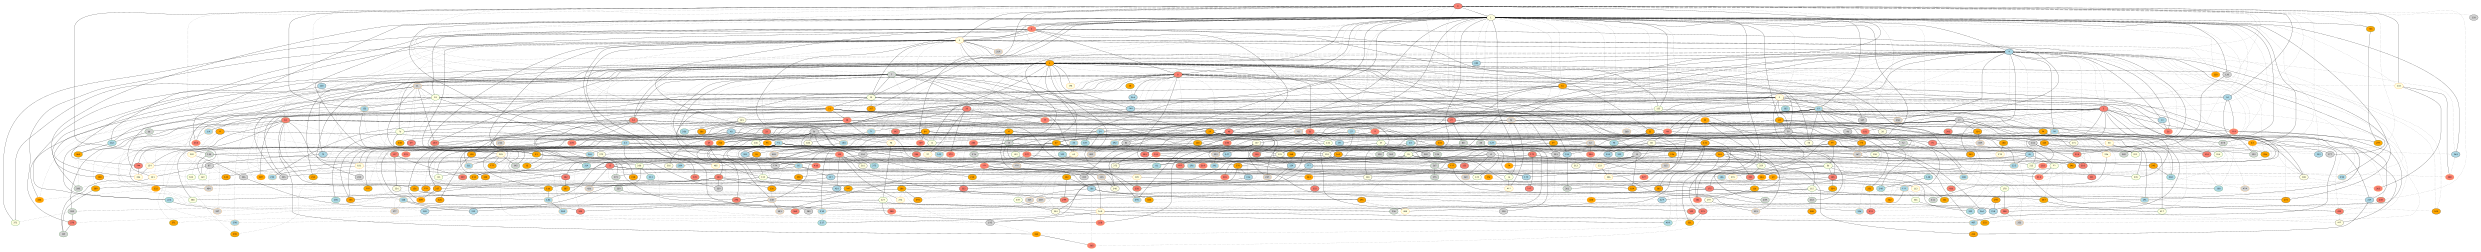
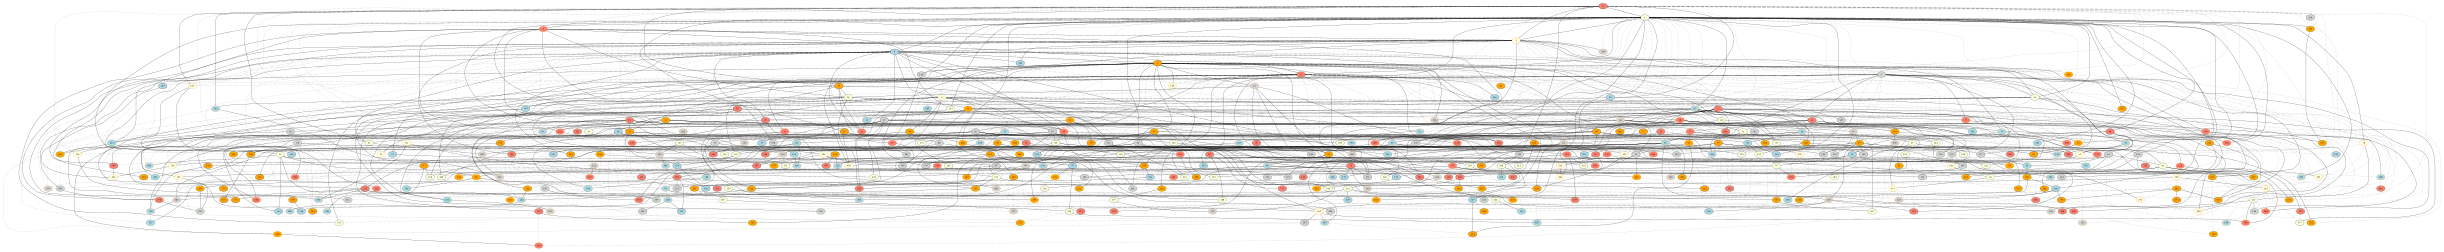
node "291": removed
edge "203" -- "278": now "200" -- "278"
